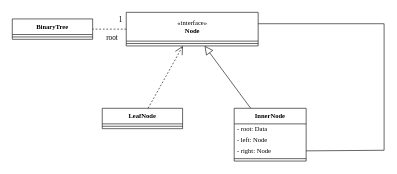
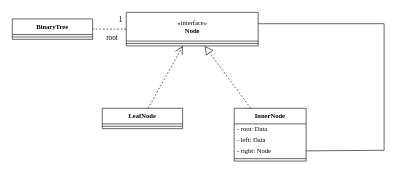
edge "InnerNode" -> "«interface» Node": style solid -> dashed
node "- left: Node": label "- left: Node" -> "- left: Data"
